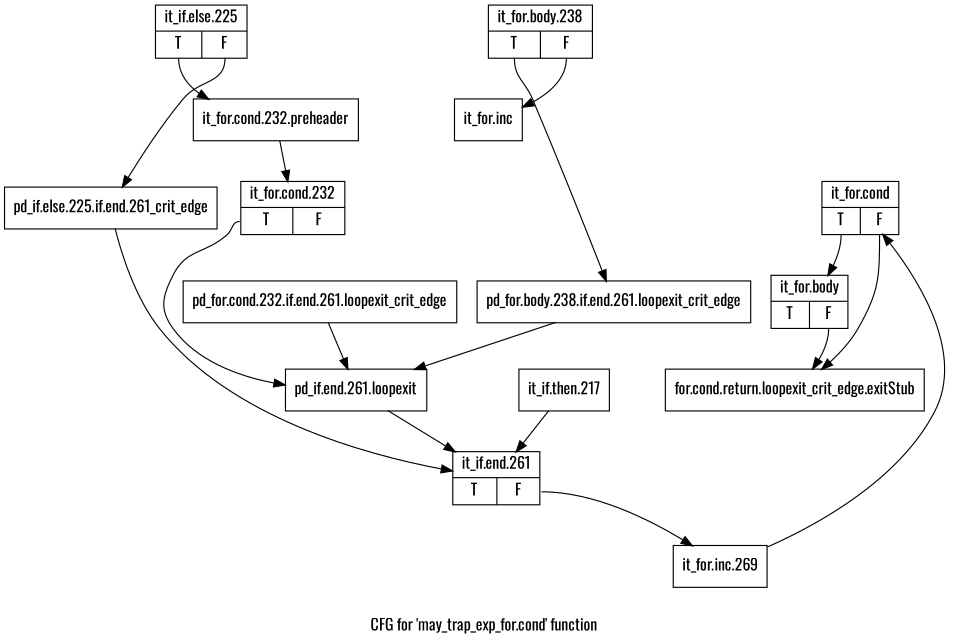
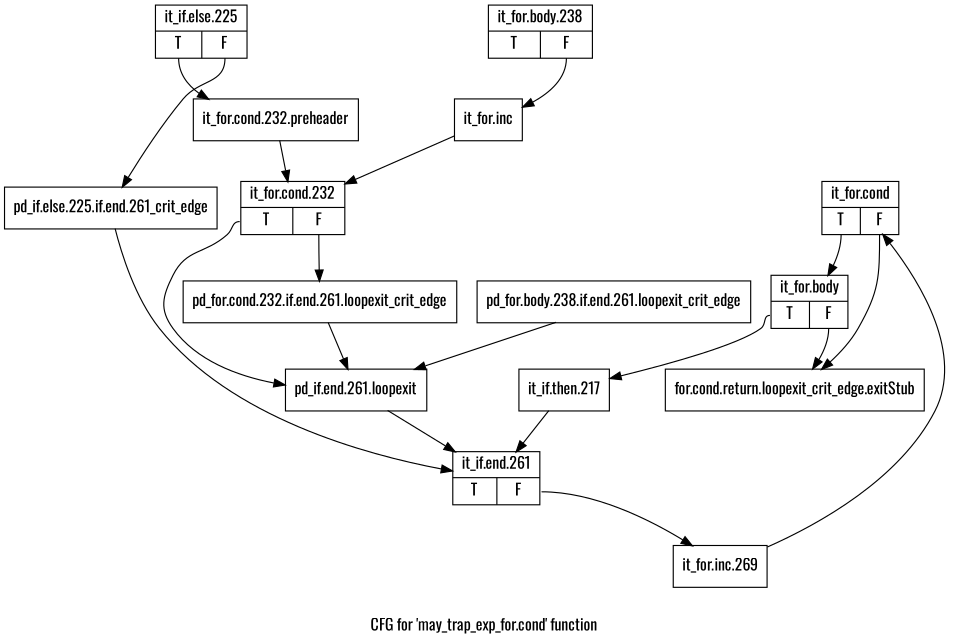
edge "it_for.inc" -> "it_for.cond.232": added
edge "it_for.body.238" -> "pd_for.body.238.if.end.261.loopexit_crit_edge": removed
edge "it_for.cond.232" -> "pd_for.cond.232.if.end.261.loopexit_crit_edge": added
edge "it_for.body" -> "it_if.then.217": added
